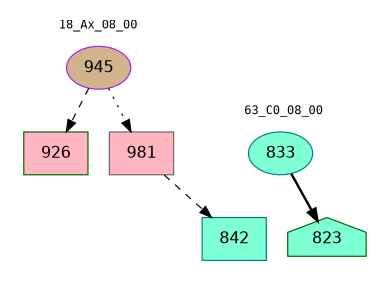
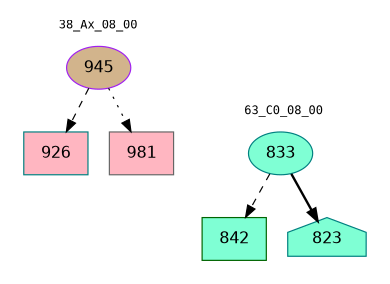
cluster "18_Ax_08_00": label "18_Ax_08_00" -> "38_Ax_08_00"
node "926": color darkgreen -> teal
edge "981" -> "842": now "833" -> "842"
node "842": color teal -> darkgreen
node "823": color darkgreen -> teal
